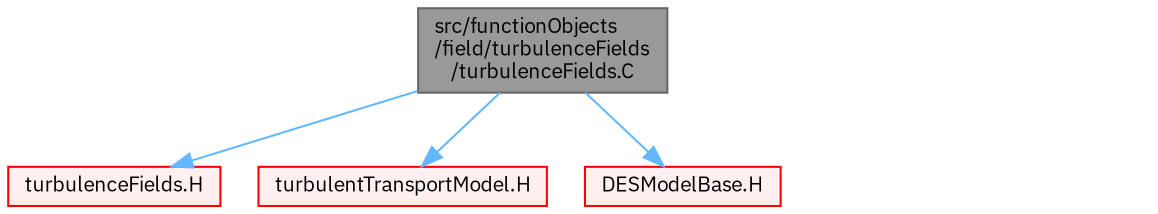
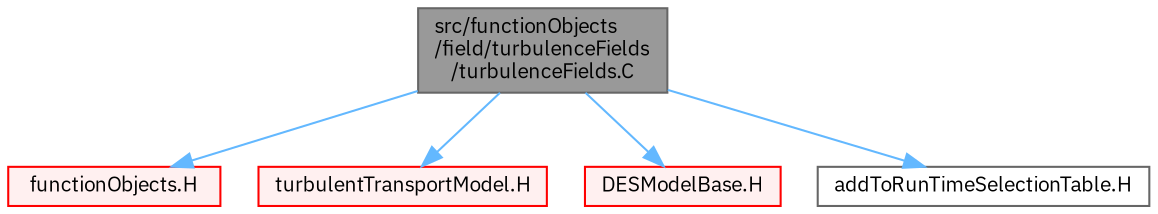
node "turbulenceFields.H": label "turbulenceFields.H" -> "functionObjects.H"
node "addToRunTimeSelectionTable.H": added
